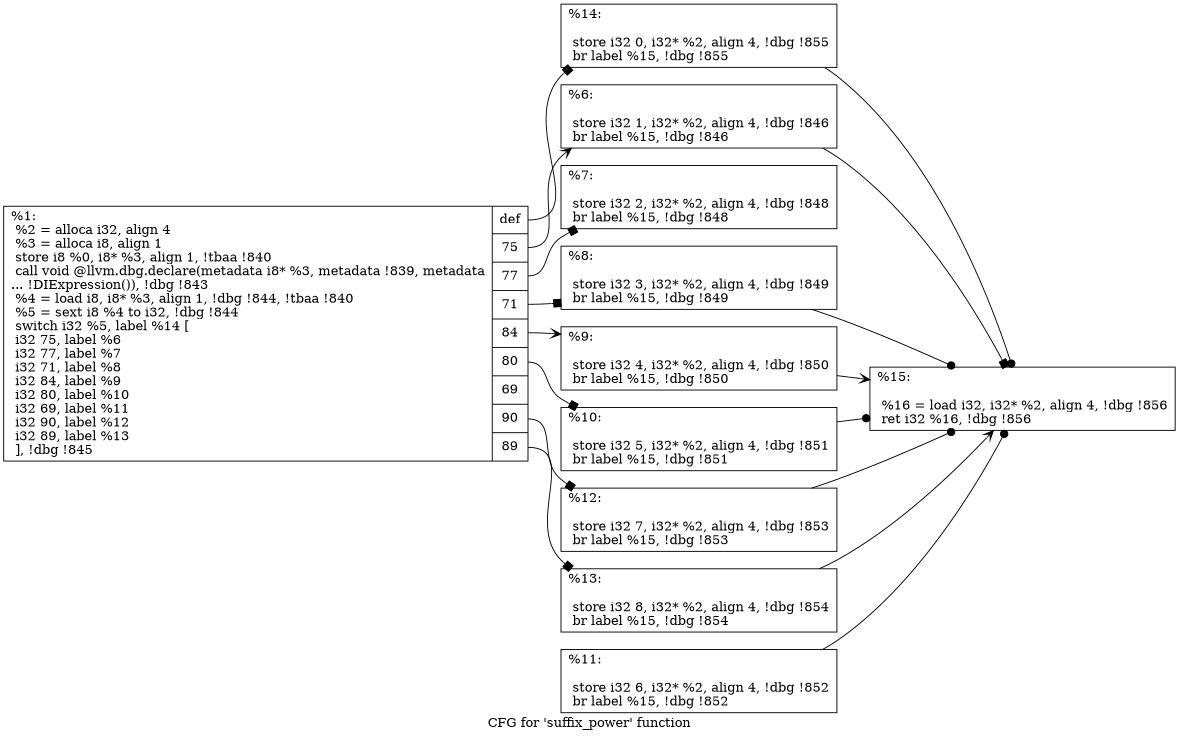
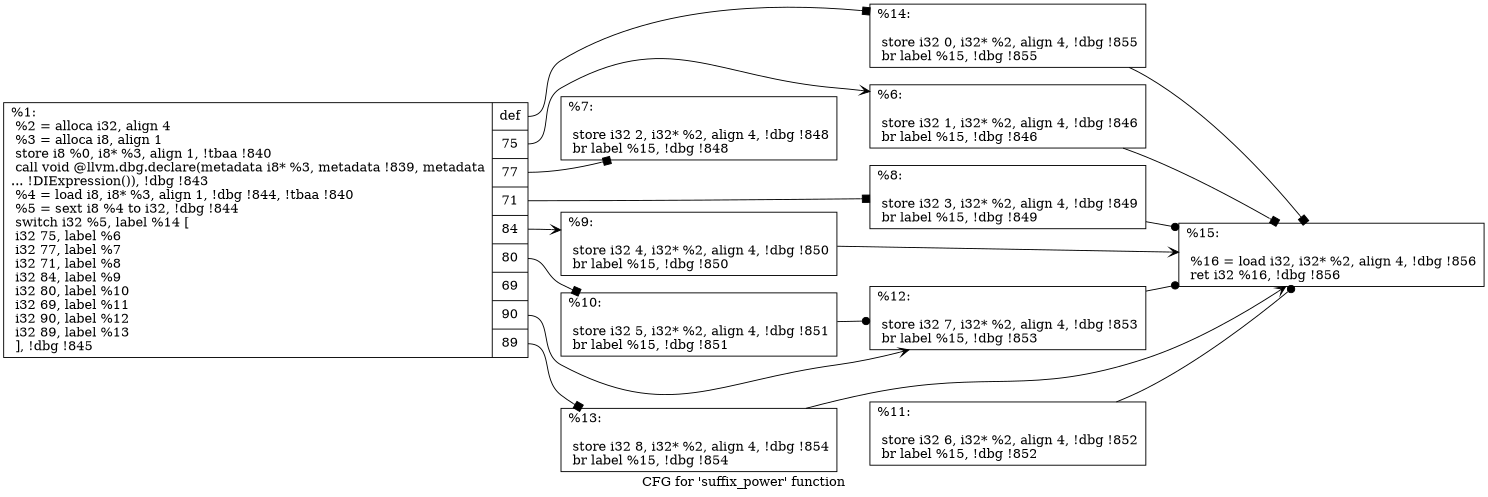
edge "%14:" -> "%15:": arrowhead dot -> box
edge "%10:" -> "%15:": now "%10:" -> "%12:"
edge "%1:" -> "%12:": arrowhead box -> vee
